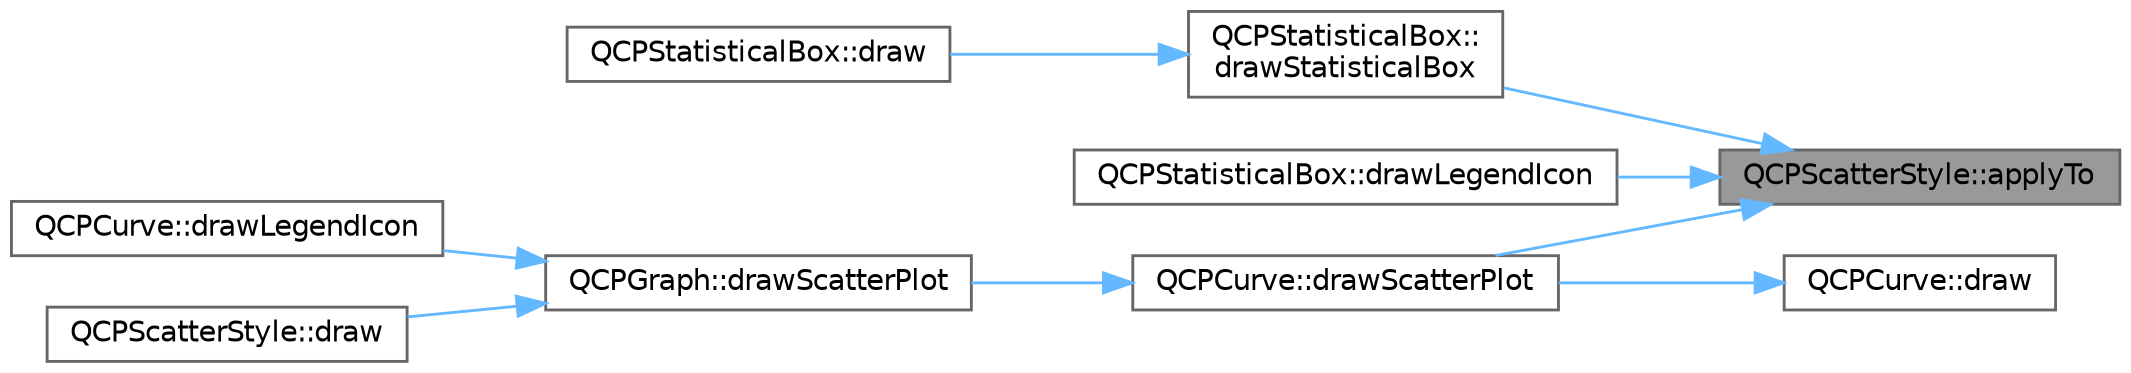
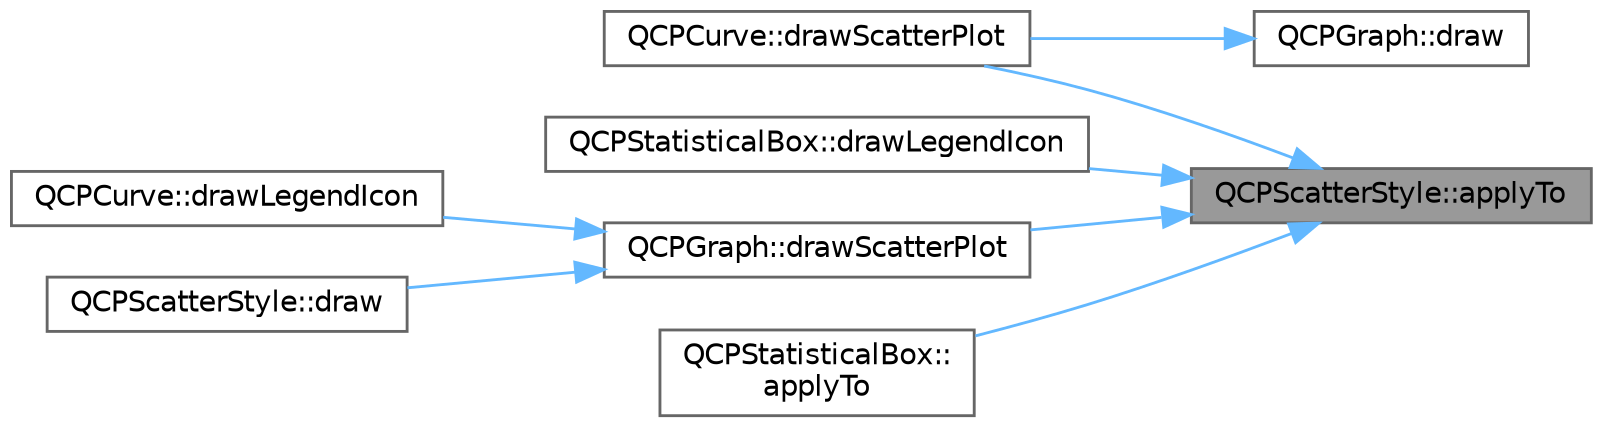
node "QCPStatisticalBox::draw": removed
node "QCPStatisticalBox:: drawStatisticalBox": label "QCPStatisticalBox:: drawStatisticalBox" -> "QCPStatisticalBox:: applyTo"
edge "QCPGraph::drawScatterPlot" -> "QCPCurve::drawScatterPlot": now "QCPGraph::drawScatterPlot" -> "QCPScatterStyle::applyTo"
node "QCPCurve::draw": label "QCPCurve::draw" -> "QCPGraph::draw"
